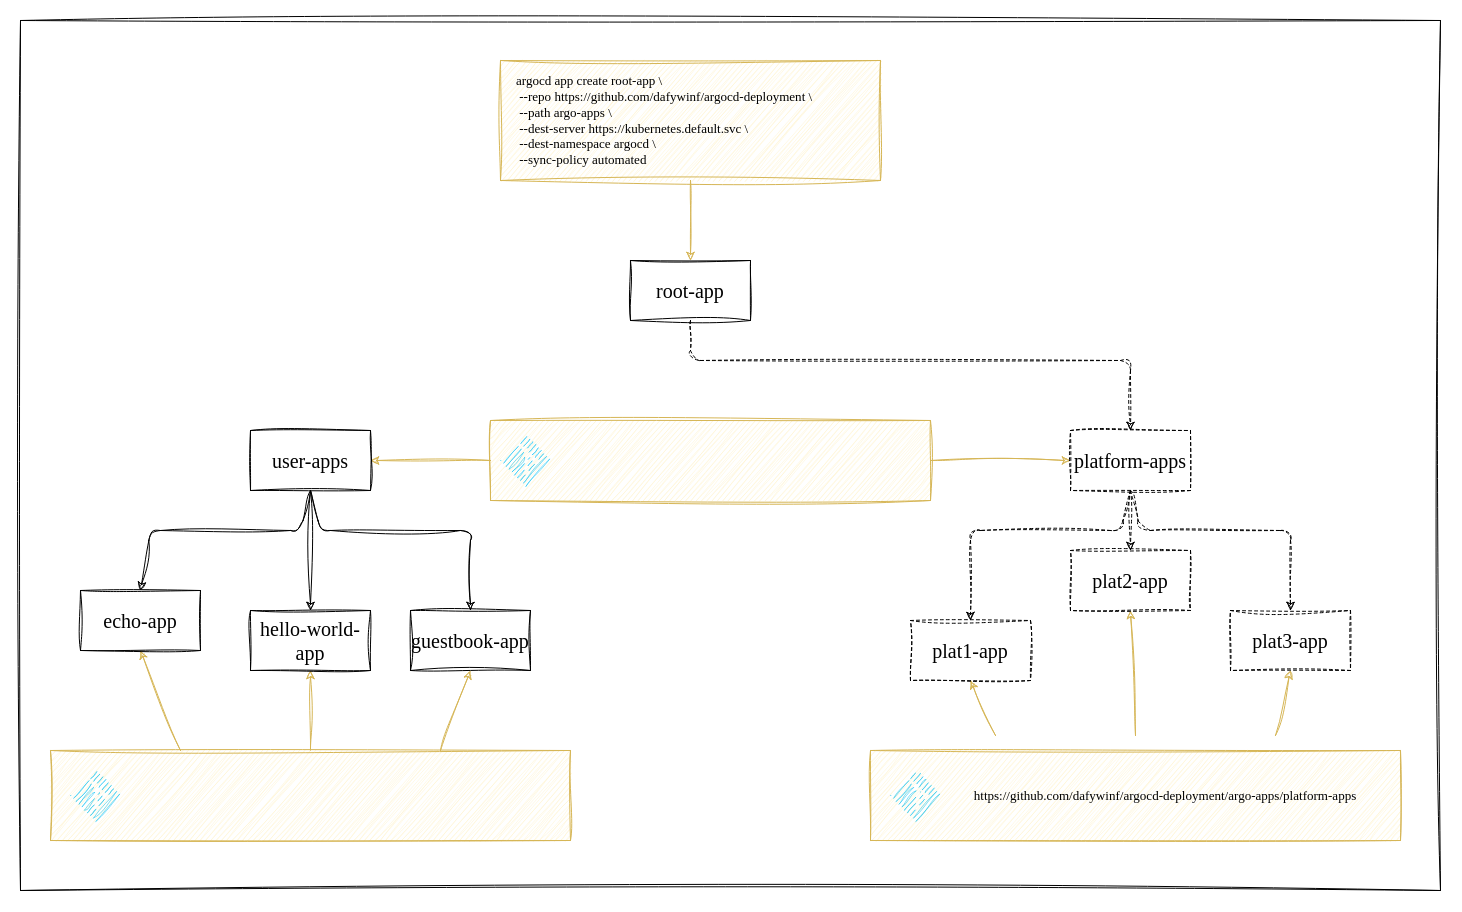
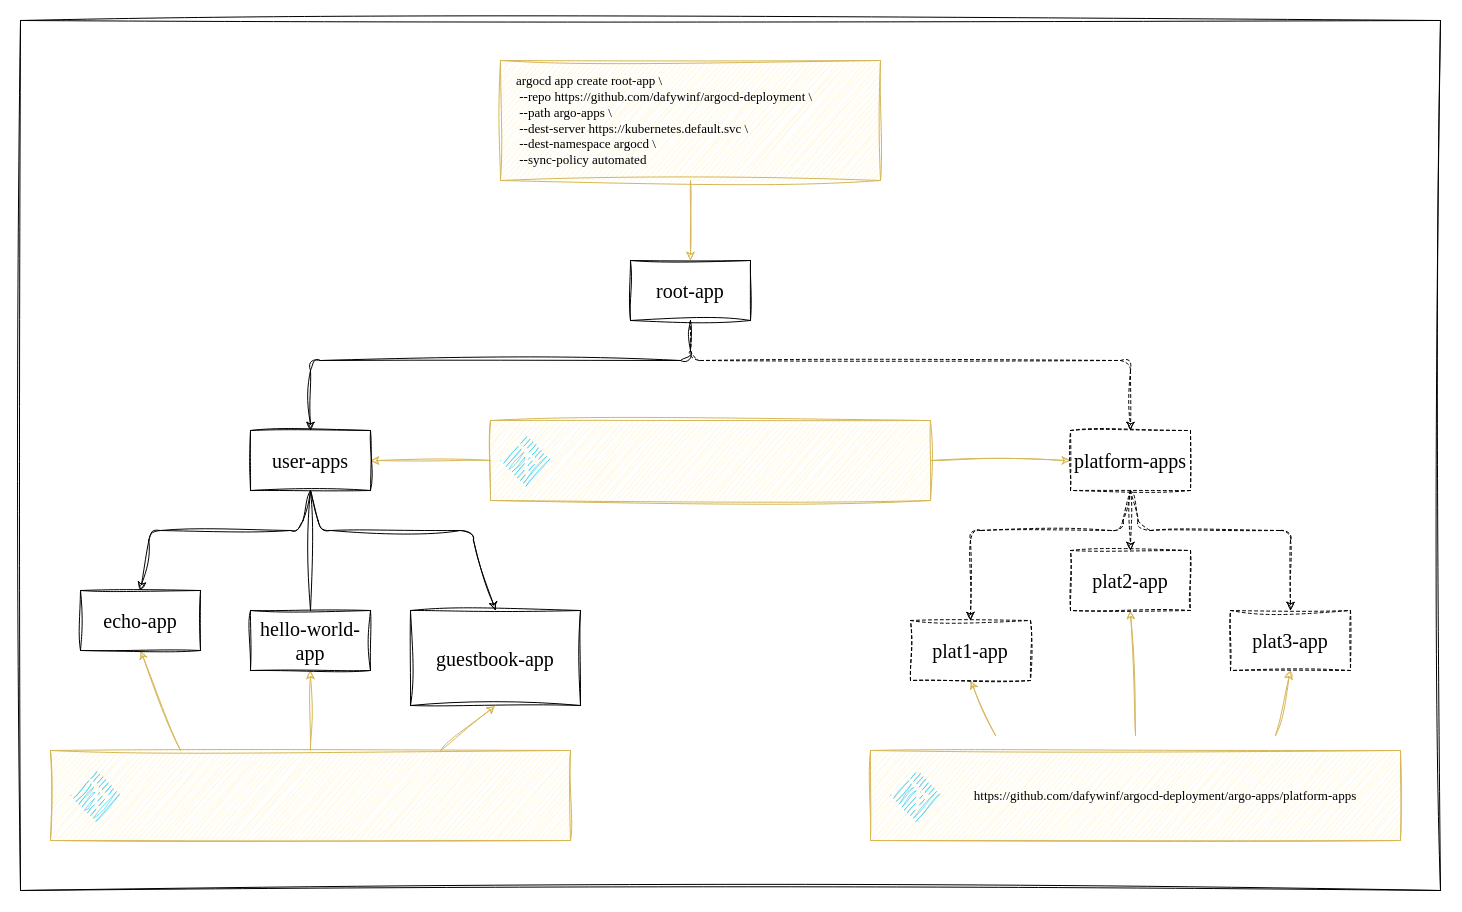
edge "root-app" -> "user-apps": added
edge "user-apps" -> "hello-world-app": arrowhead classic -> none
node "guestbook-app": size 120x60 -> 170x95
